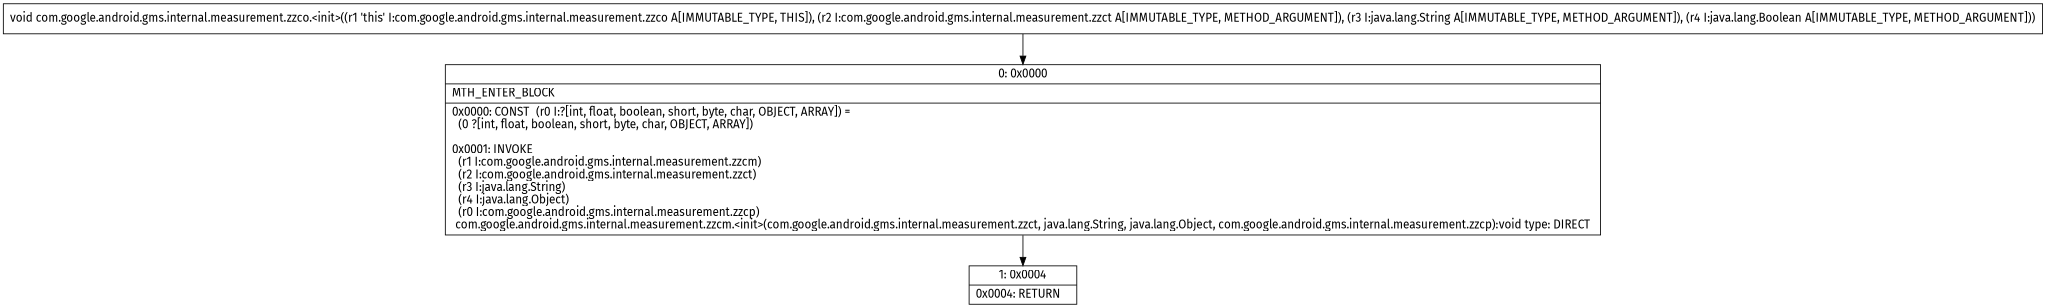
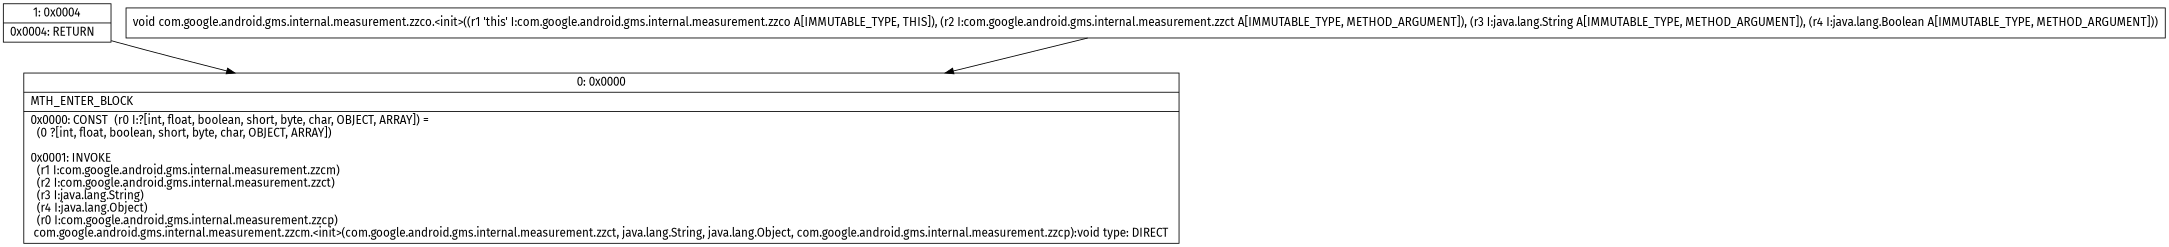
edge "0: 0x0000" -> "1: 0x0004": reversed
